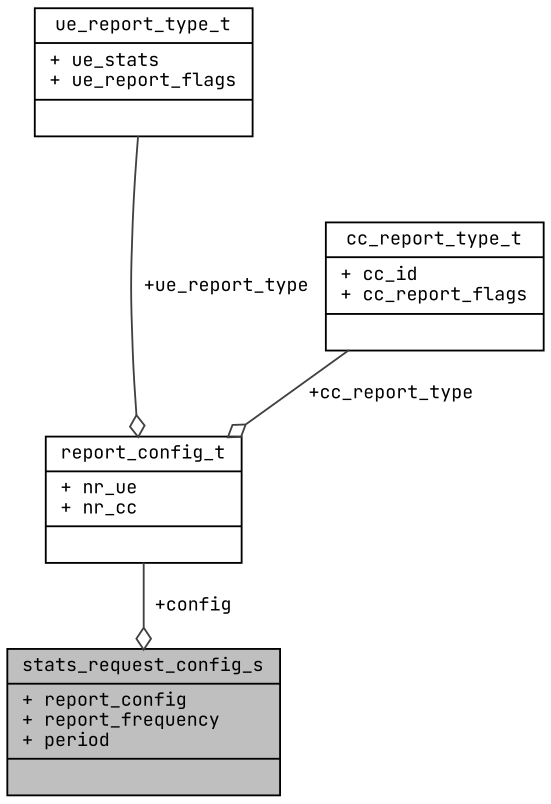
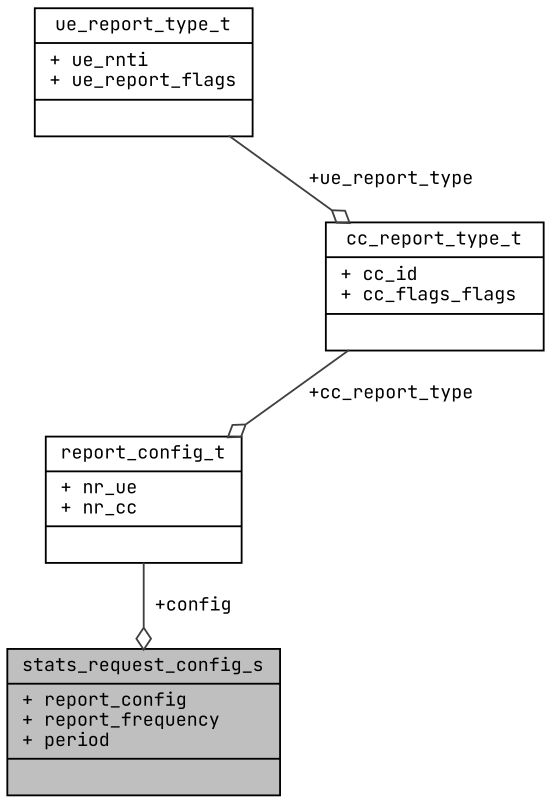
node "ue_report_type_t": text "+ ue_stats" -> "+ ue_rnti"
edge "ue_report_type_t" -> "report_config_t": now "ue_report_type_t" -> "cc_report_type_t"
node "cc_report_type_t": text "+ cc_report_flags" -> "+ cc_flags_flags"
